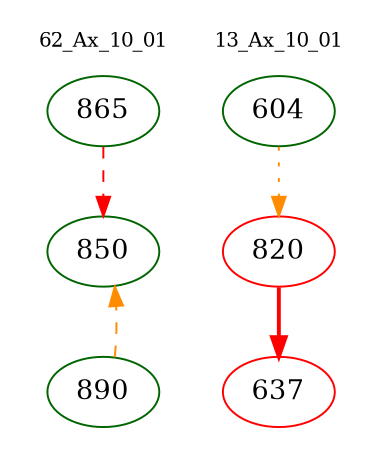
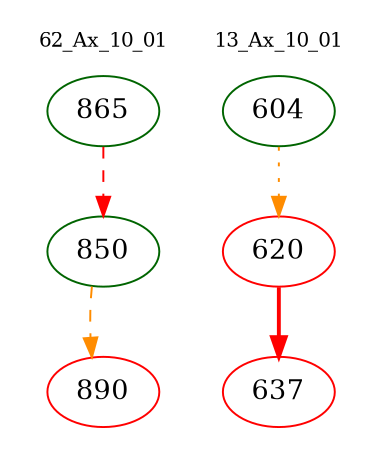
node "820": label "820" -> "620"
edge "890" -> "850": reversed
node "890": color darkgreen -> red
